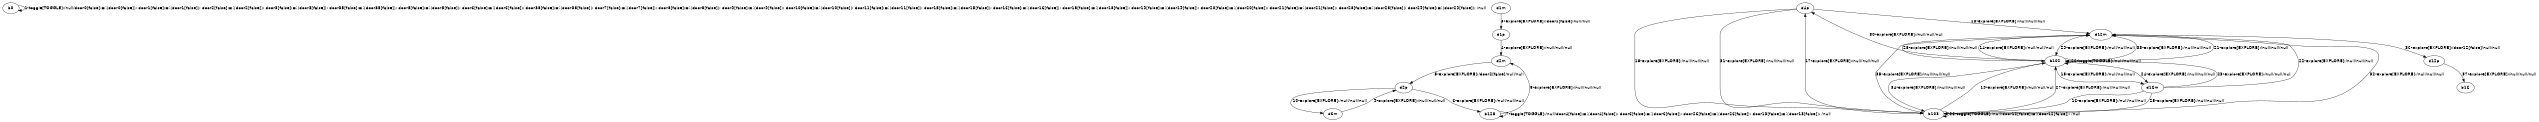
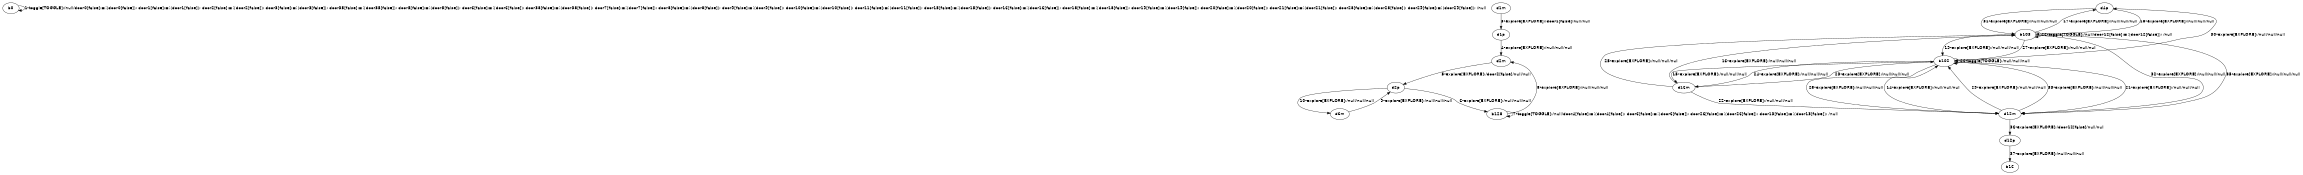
edge "d4p" -> "d12m": removed, label "13-explore[EXPLORE];/null/null/null"
edge "b102" -> "b103": removed, label "34-explore[EXPLORE];/null/null/null"
